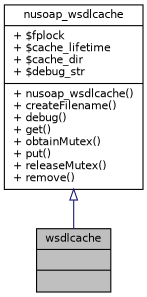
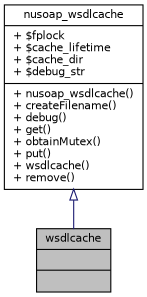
node "nusoap_wsdlcache": text "+ releaseMutex()" -> "+ wsdlcache()"
